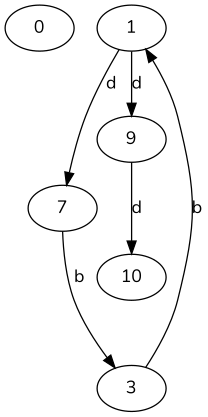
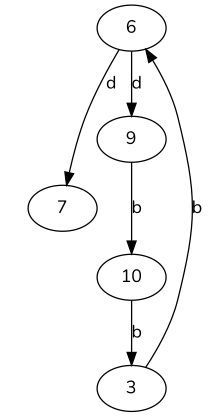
node "0": removed
node "1": label "1" -> "6"
edge "9" -> "10": label "d" -> "b"
edge "7" -> "3": now "10" -> "3"
